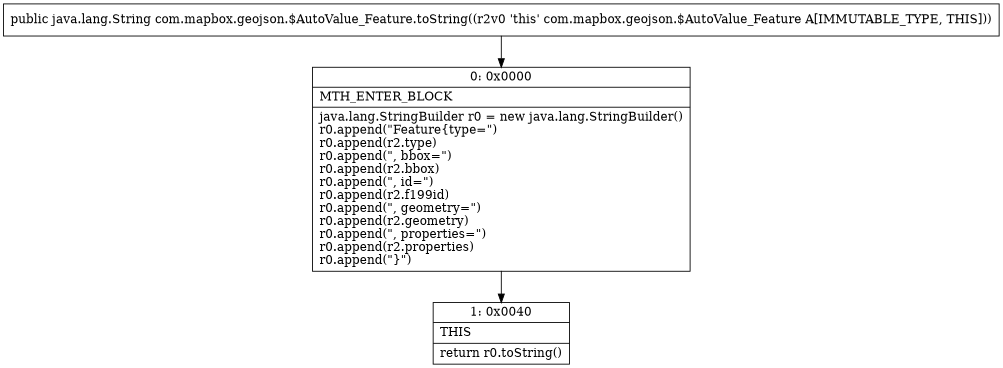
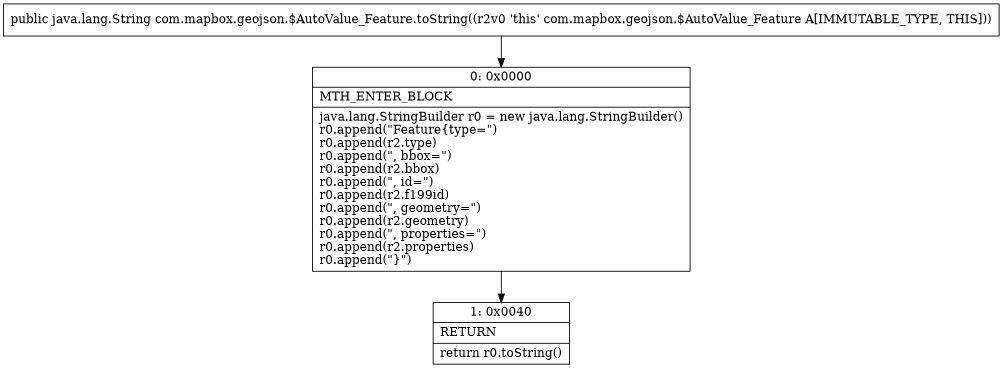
node "1: 0x0040": text "THIS" -> "RETURN"
